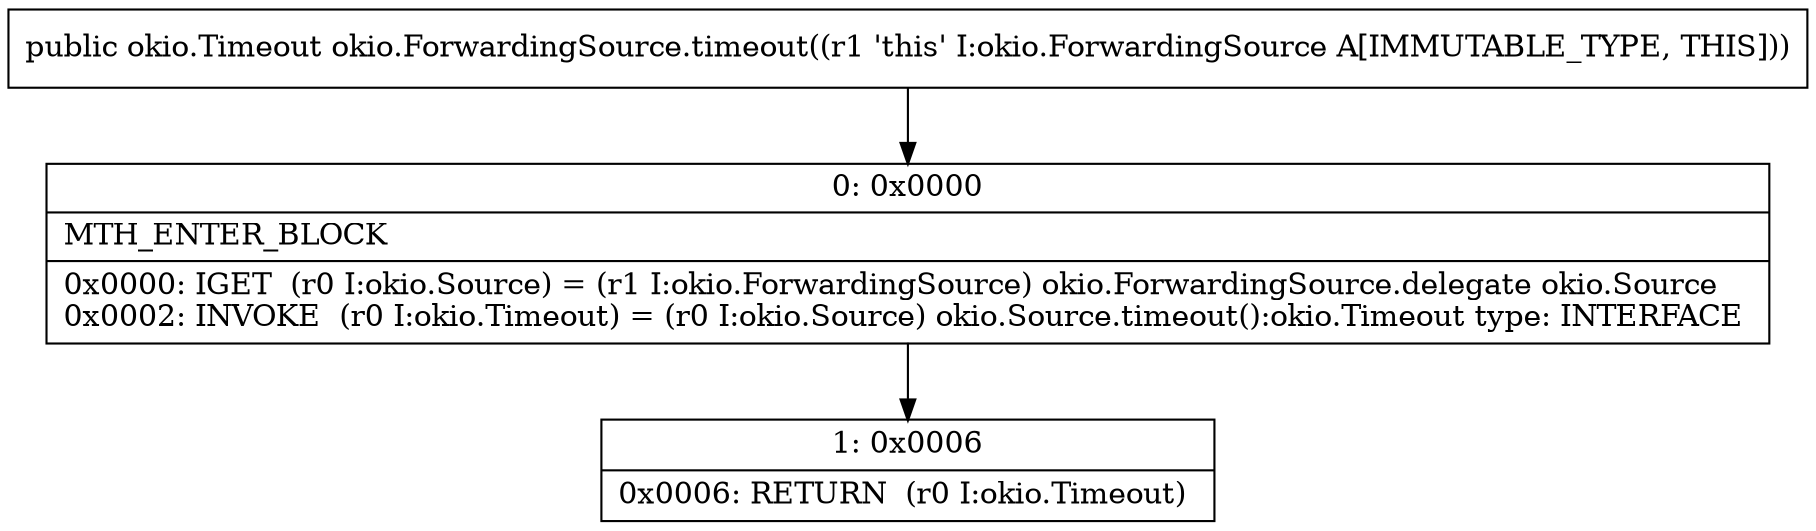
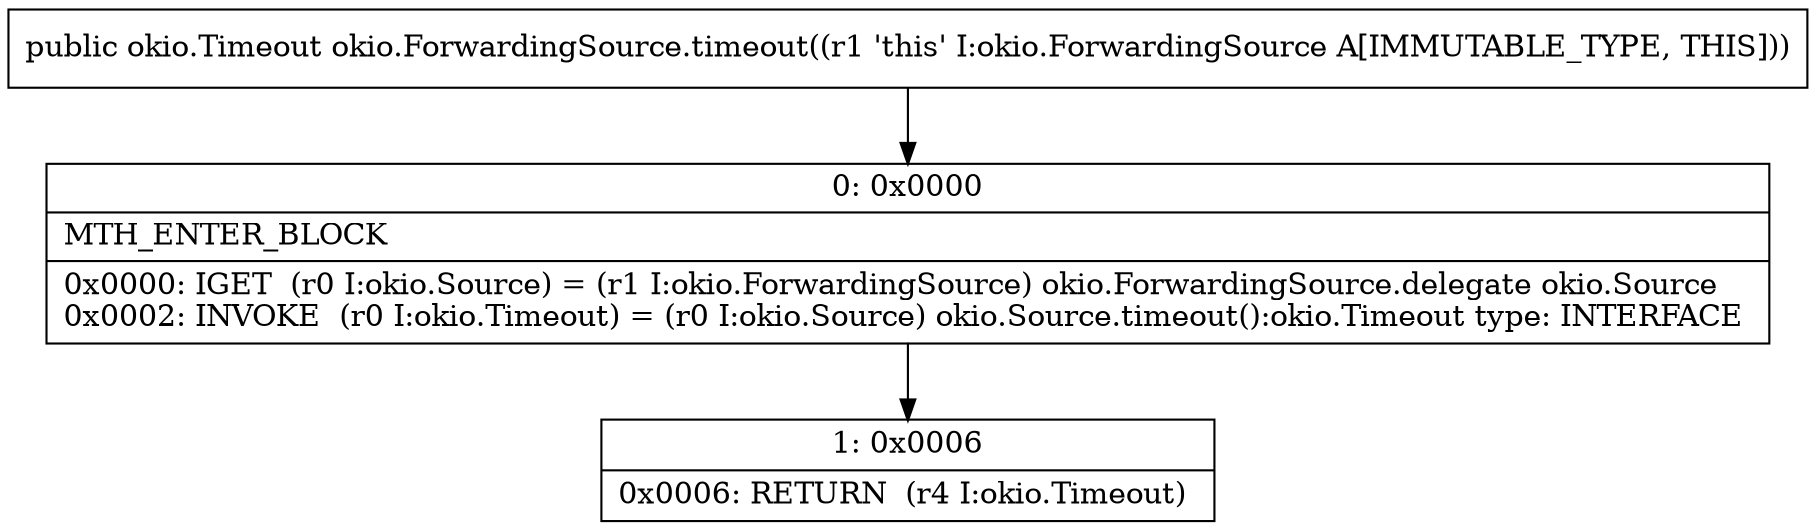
node "1: 0x0006": text "0x0006: RETURN  (r0 I:okio.Timeout)" -> "0x0006: RETURN  (r4 I:okio.Timeout)"
